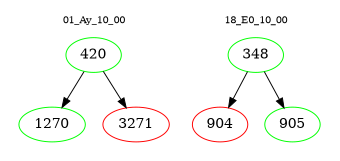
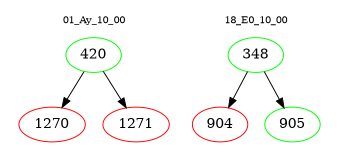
node "1270": color green -> red
node "3271": label "3271" -> "1271"
